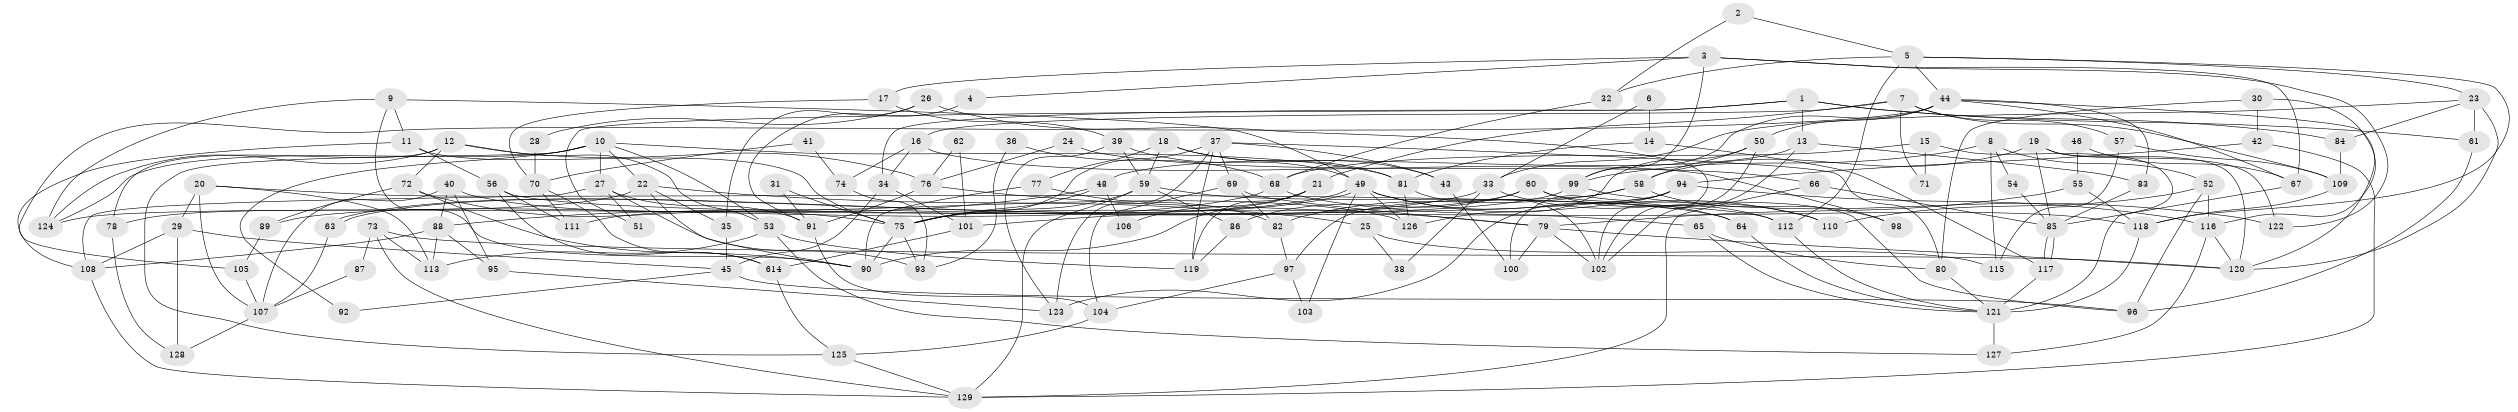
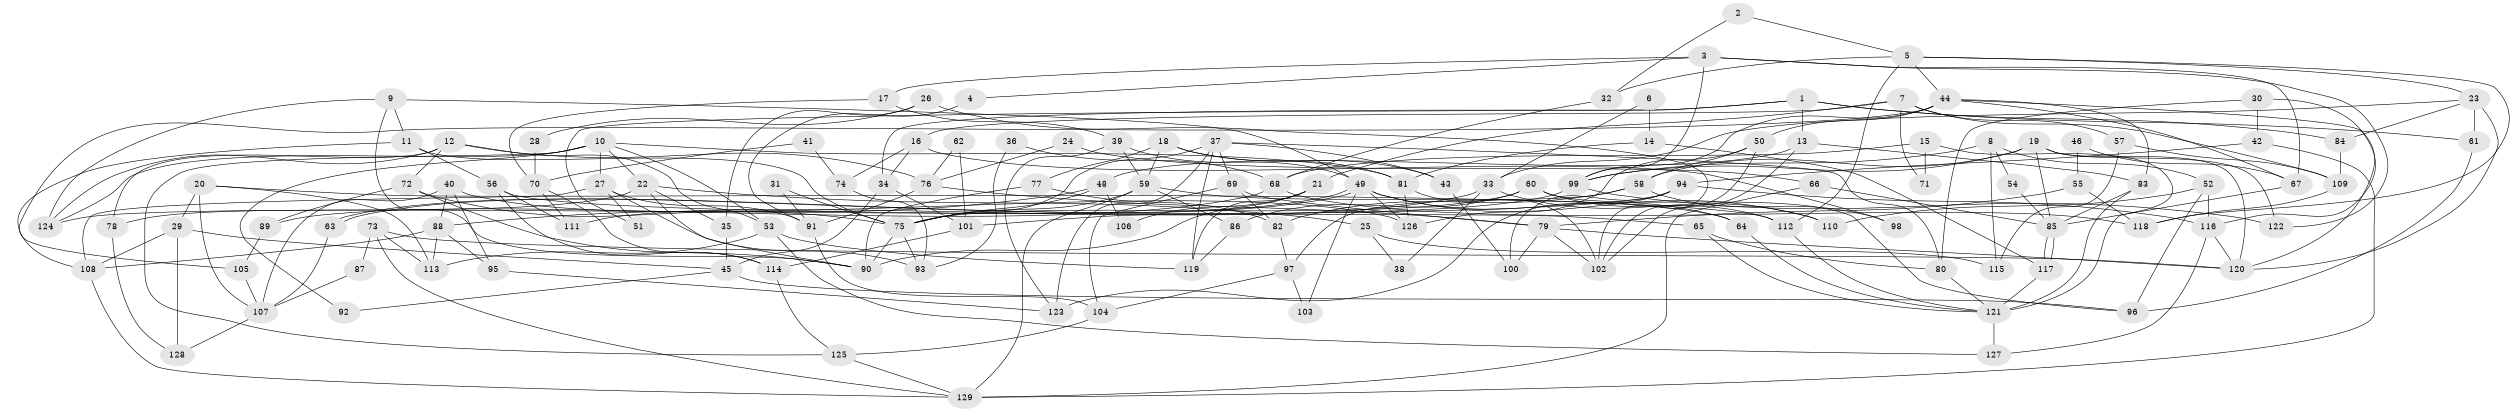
edge "19" -- "99": added
node "614": label "614" -> "114"
edge "118" -- "121": now "83" -- "121"
